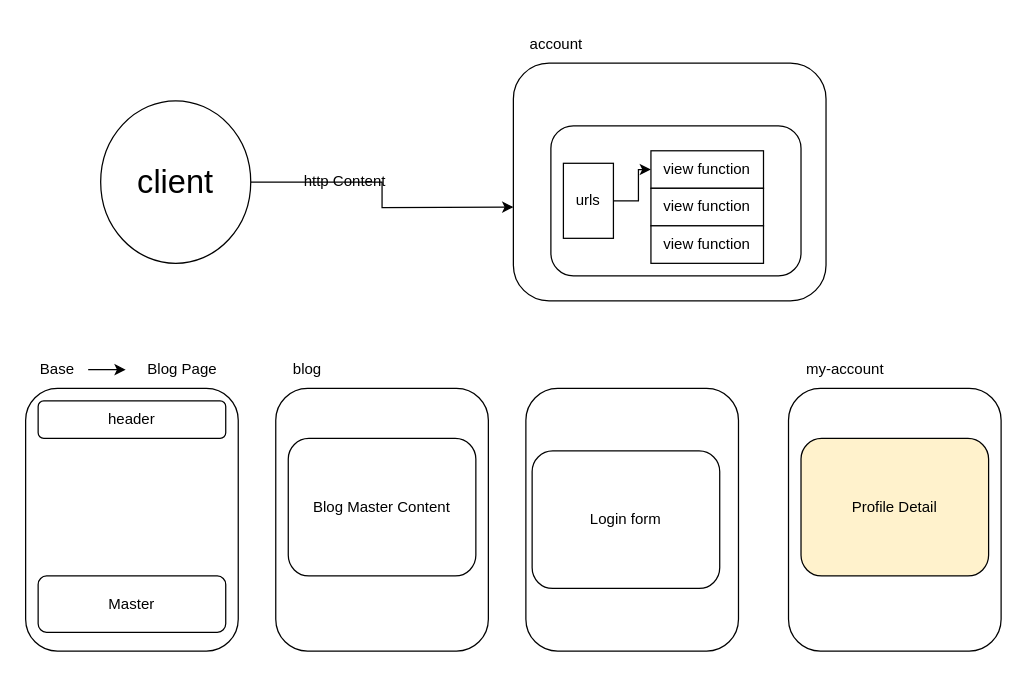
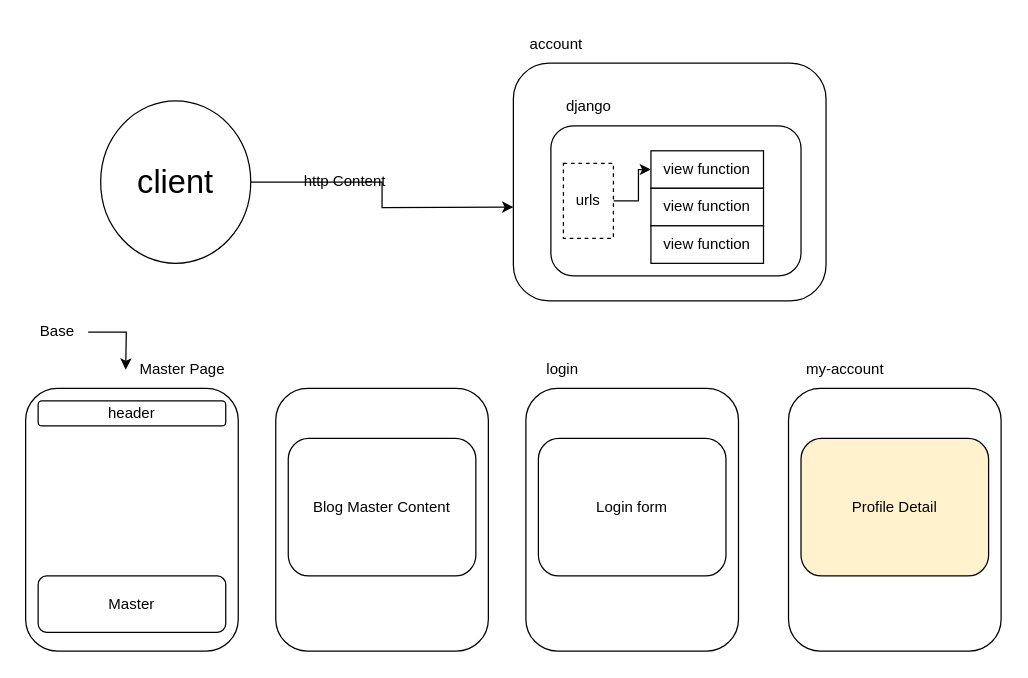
node "django": added
node "urls": style solid -> dashed
node "Base": moved (57, 369) -> (57, 332)
node "Blog Page": label "Blog Page" -> "Master Page"
node "blog": removed
node "login": added
node "header": size 188x38 -> 188x25
node "Login form": moved (626, 519) -> (632, 507)
